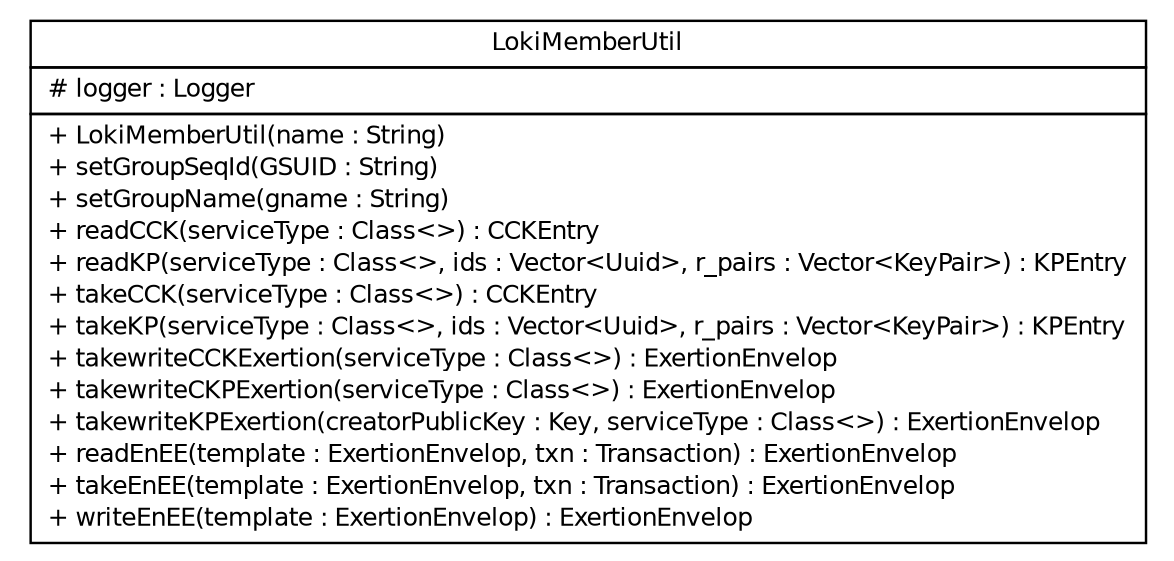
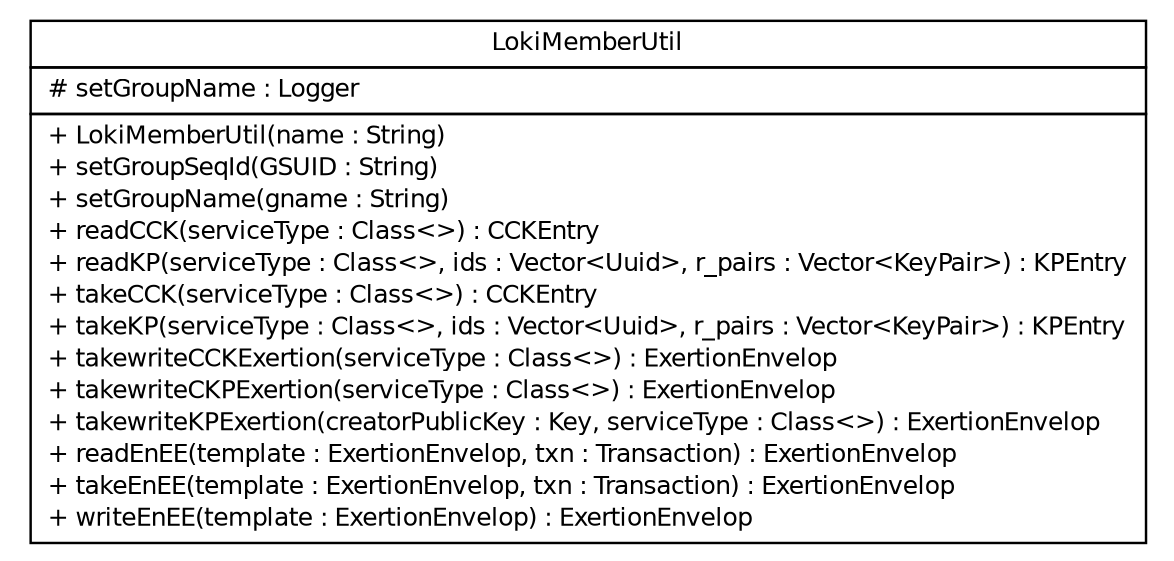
node "LokiMemberUtil": text "# logger : Logger" -> "# setGroupName : Logger"
